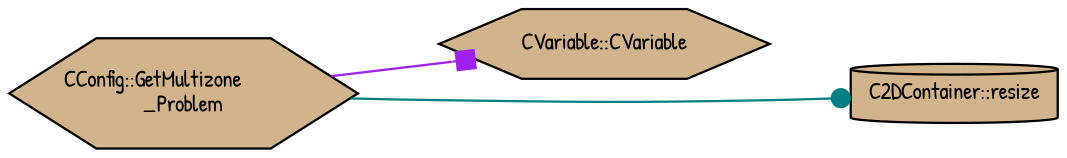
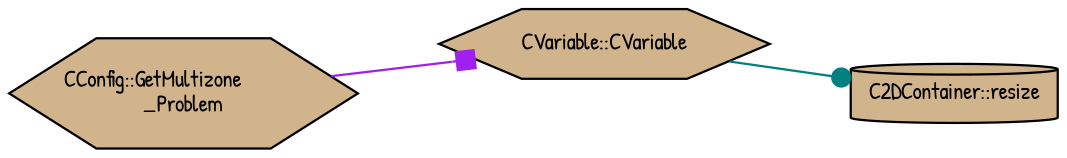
edge "CConfig::GetMultizone _Problem" -> "C2DContainer::resize": now "CVariable::CVariable" -> "C2DContainer::resize"
